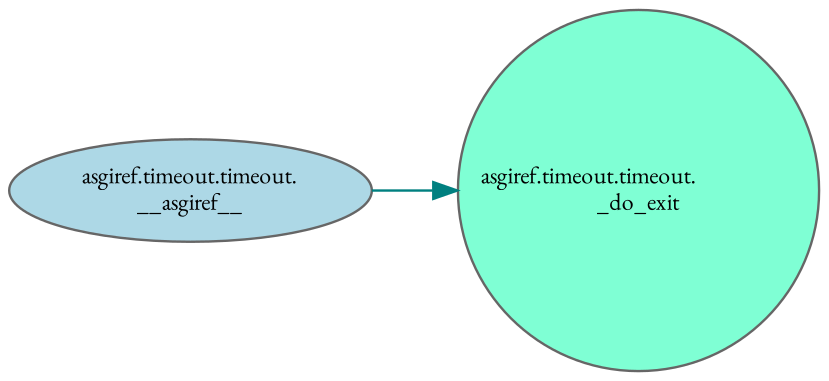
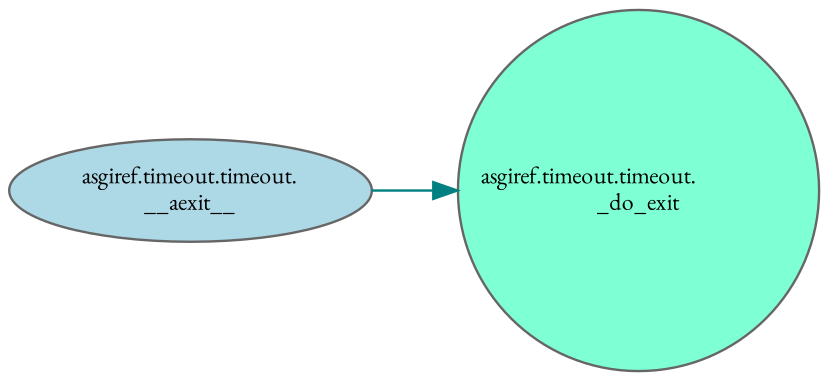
node "asgiref.timeout.timeout. __asgiref__": label "asgiref.timeout.timeout. __asgiref__" -> "asgiref.timeout.timeout. __aexit__"
